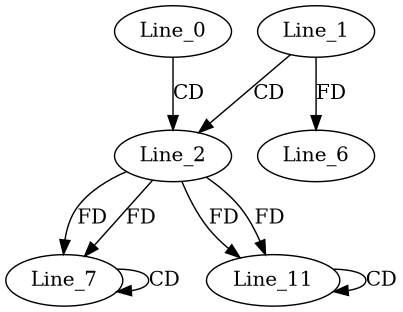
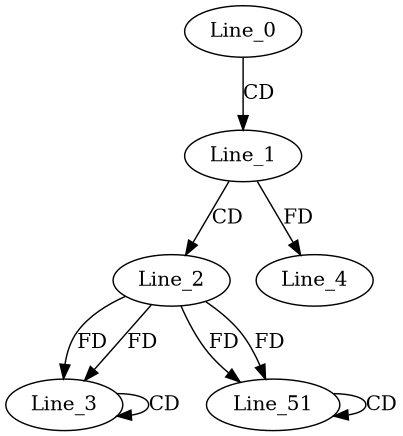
edge "Line_0" -> "Line_2": now "Line_0" -> "Line_1"
node "Line_6": label "Line_6" -> "Line_4"
node "Line_7": label "Line_7" -> "Line_3"
node "Line_11": label "Line_11" -> "Line_51"
